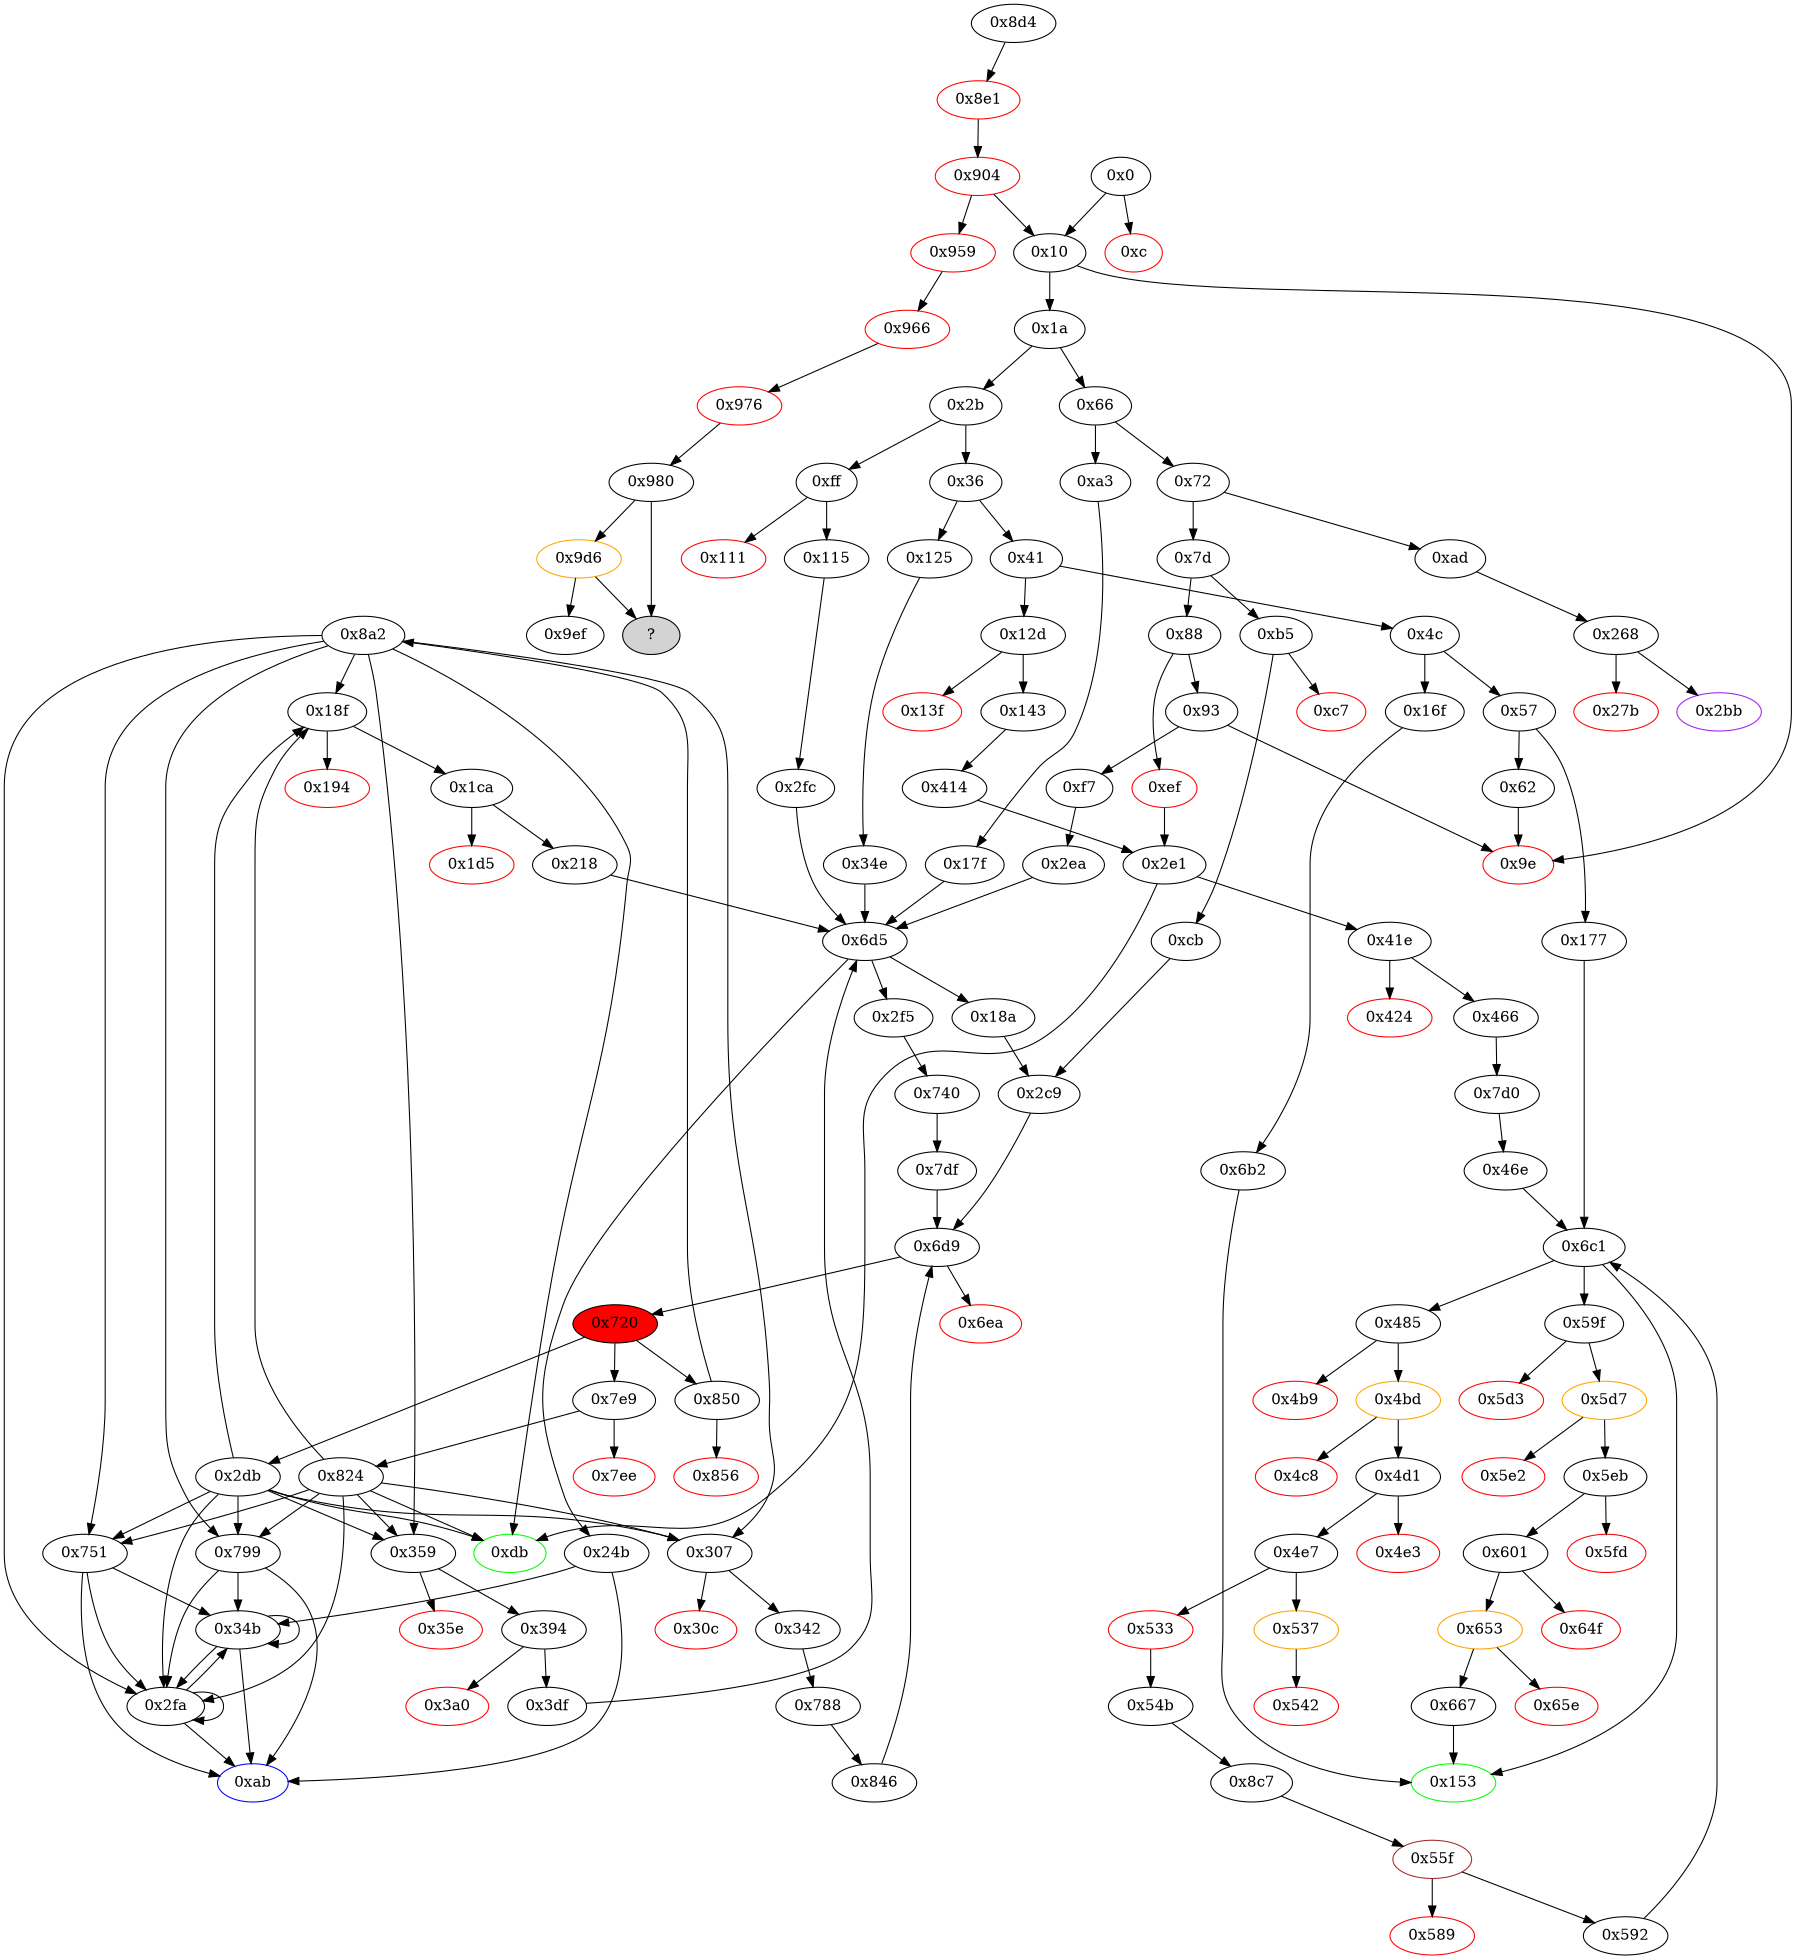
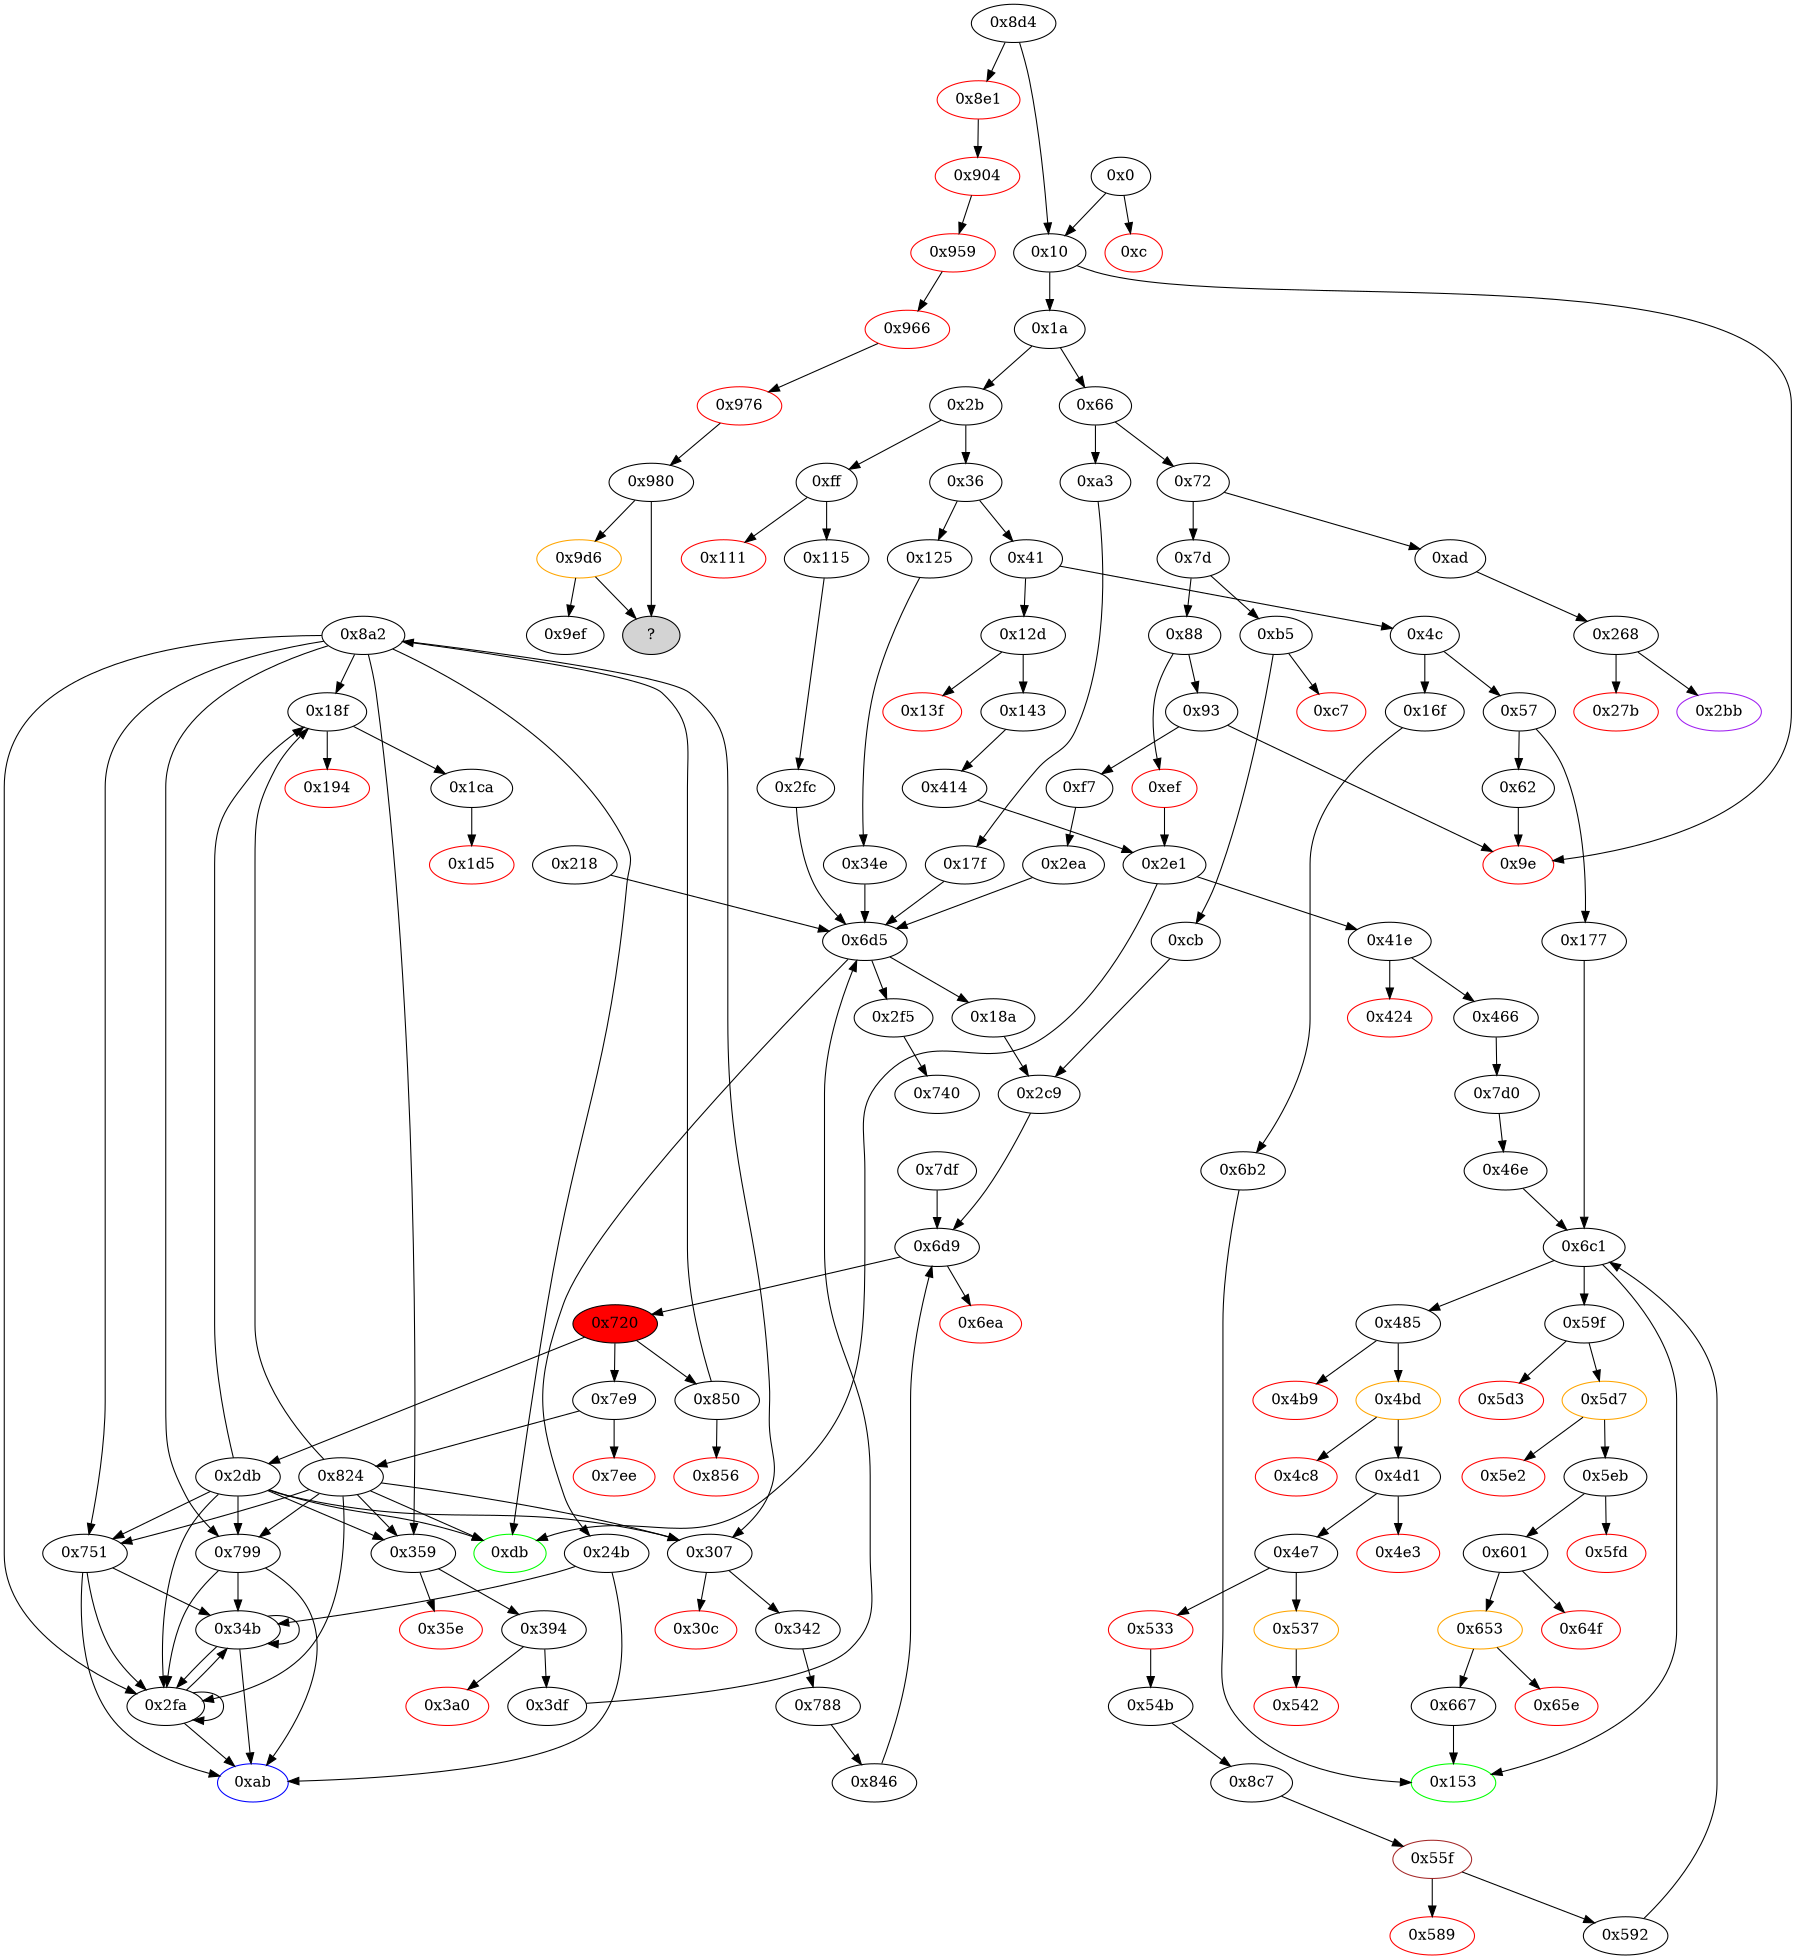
edge "0x904" -> "0x10": now "0x8d4" -> "0x10"
edge "0x1ca" -> "0x218": removed
edge "0x740" -> "0x7df": removed
